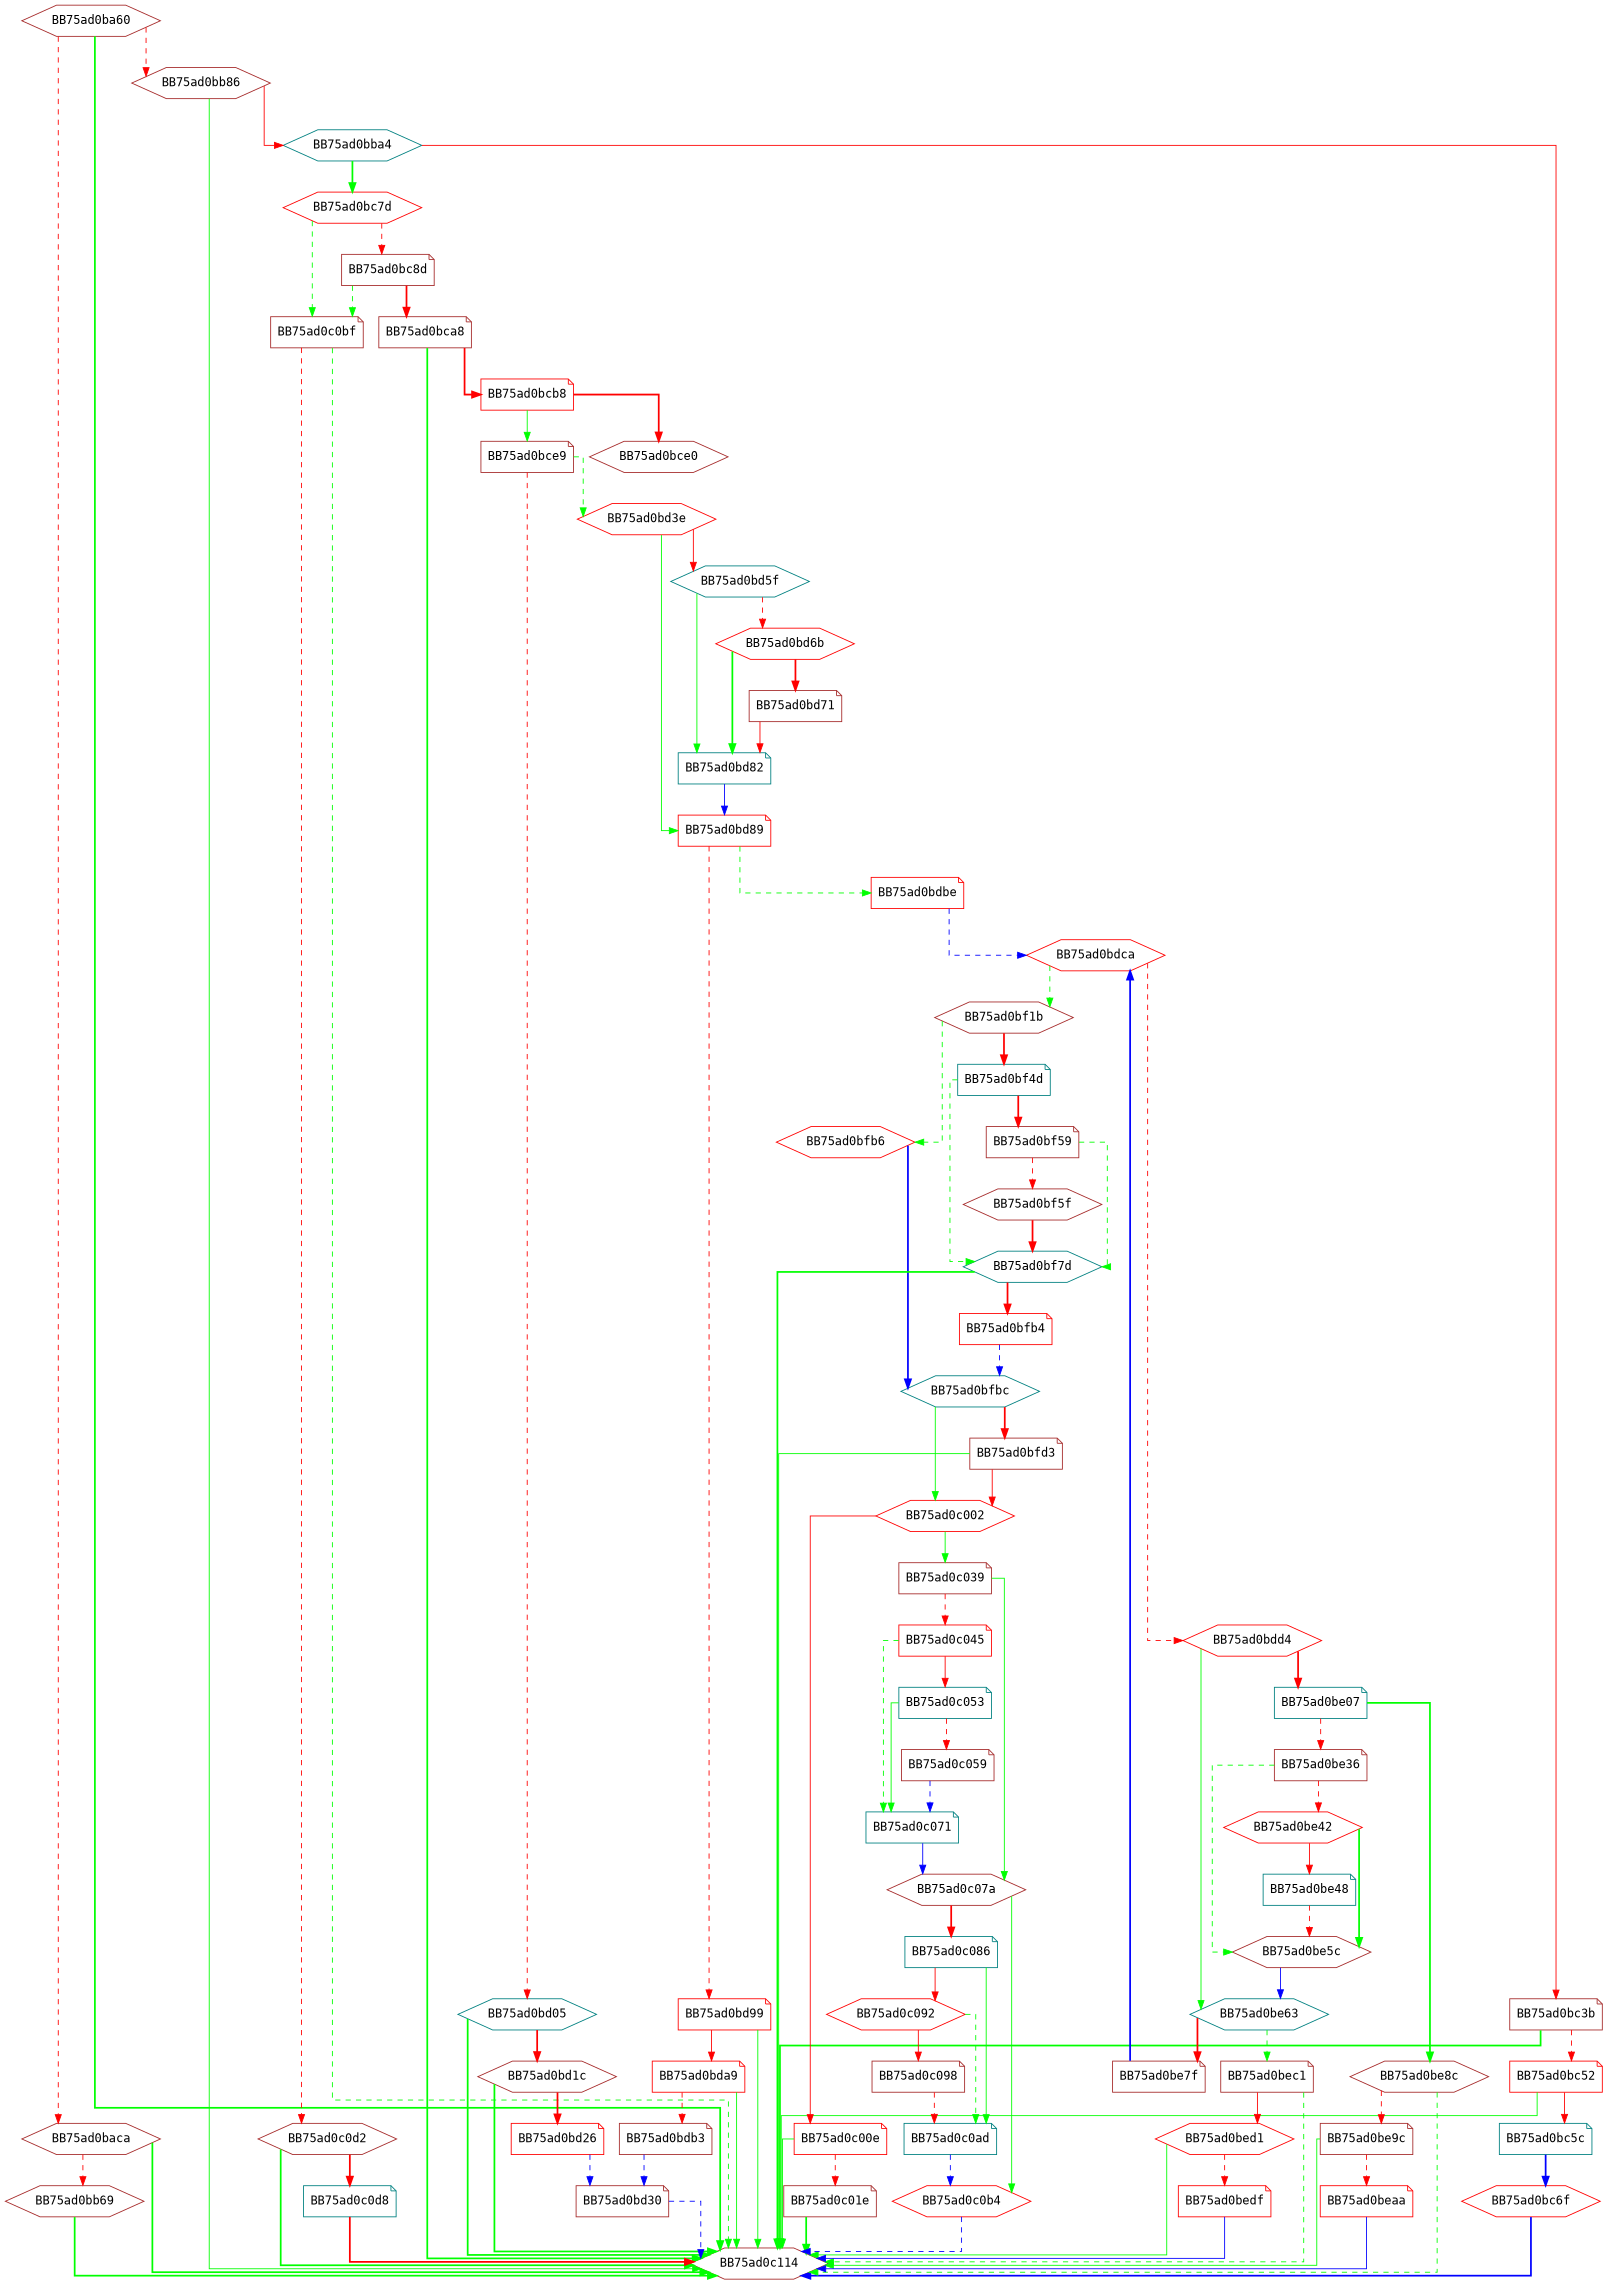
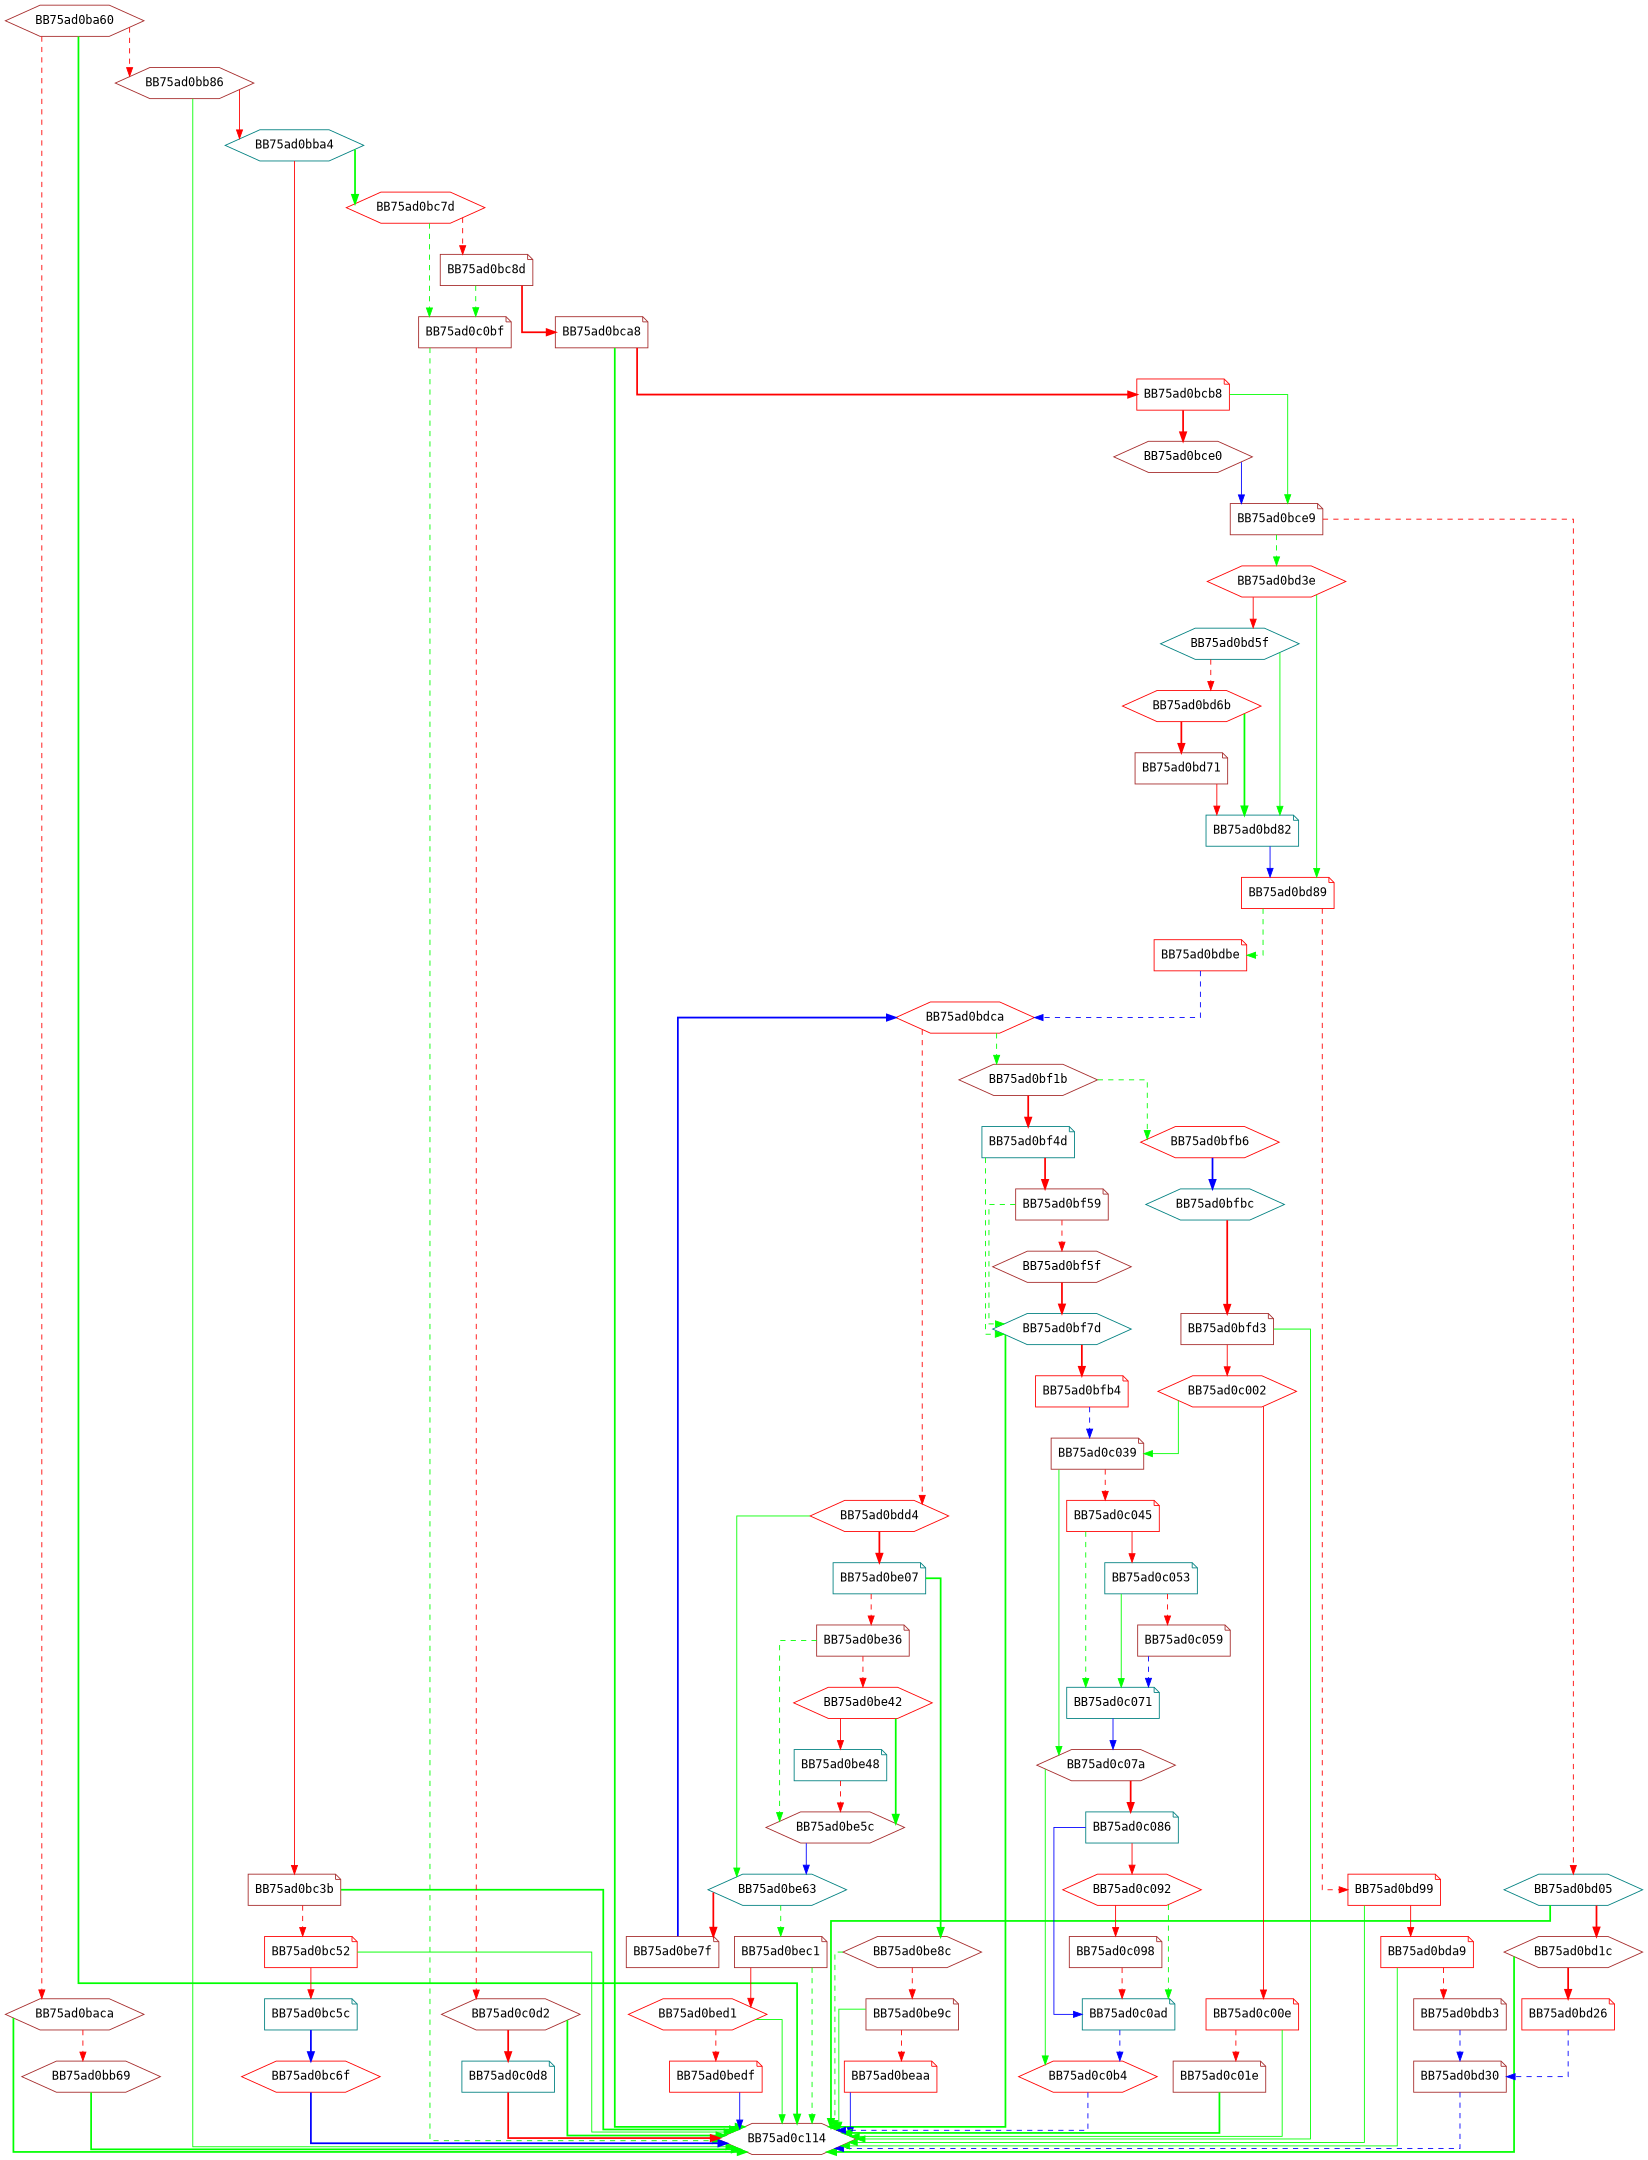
edge "BB75ad0bce0" -> "BB75ad0bce9": added
edge "BB75ad0bfb4" -> "BB75ad0bfbc": now "BB75ad0bfb4" -> "BB75ad0c039"
edge "BB75ad0bfbc" -> "BB75ad0c002": removed
edge "BB75ad0c086" -> "BB75ad0c0ad": color green -> blue
